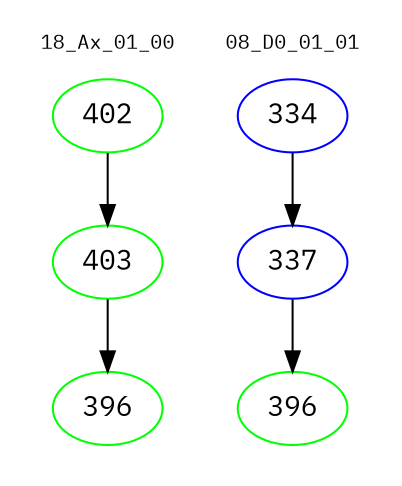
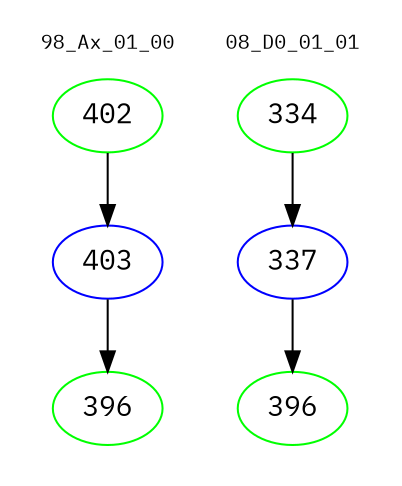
cluster "18_Ax_01_00": label "18_Ax_01_00" -> "98_Ax_01_00"
node "334": color blue -> green
node "403": color green -> blue
